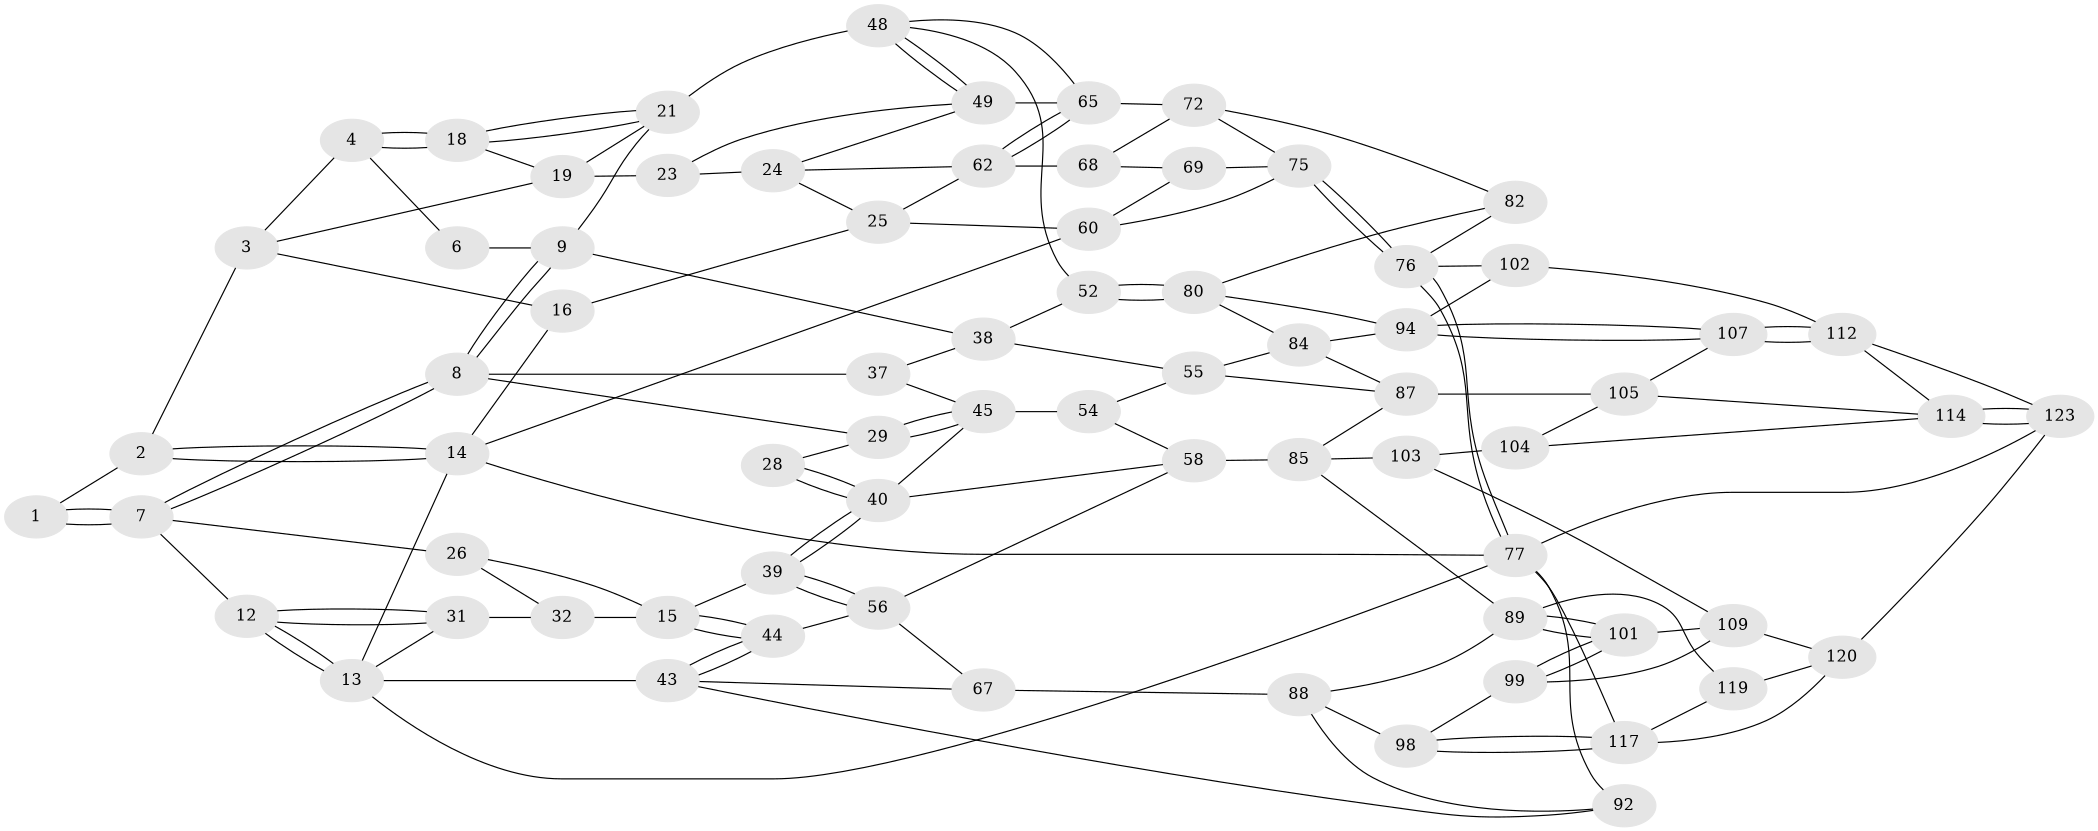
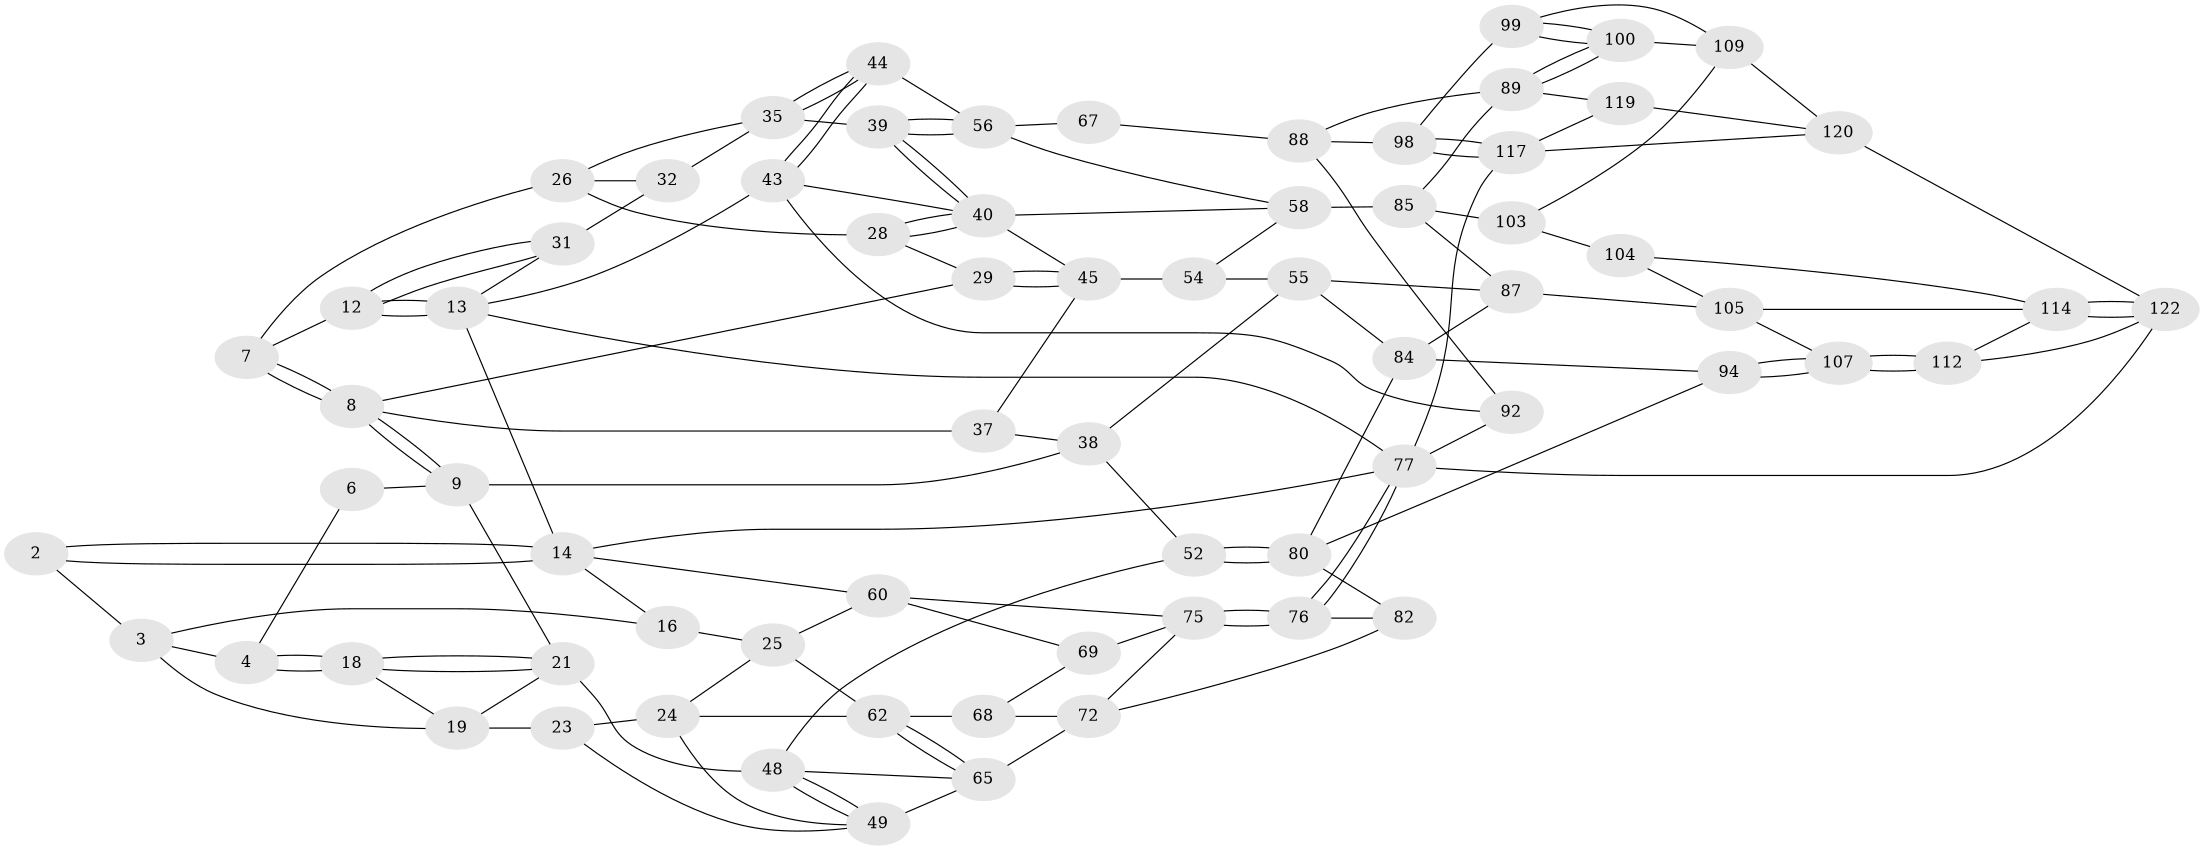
edge "26" -- "28": added
node "102": removed
node "123": label "123" -> "122"
node "1": removed
node "15": label "15" -> "35"
node "101": label "101" -> "100"
edge "43" -- "67": now "43" -- "40"
